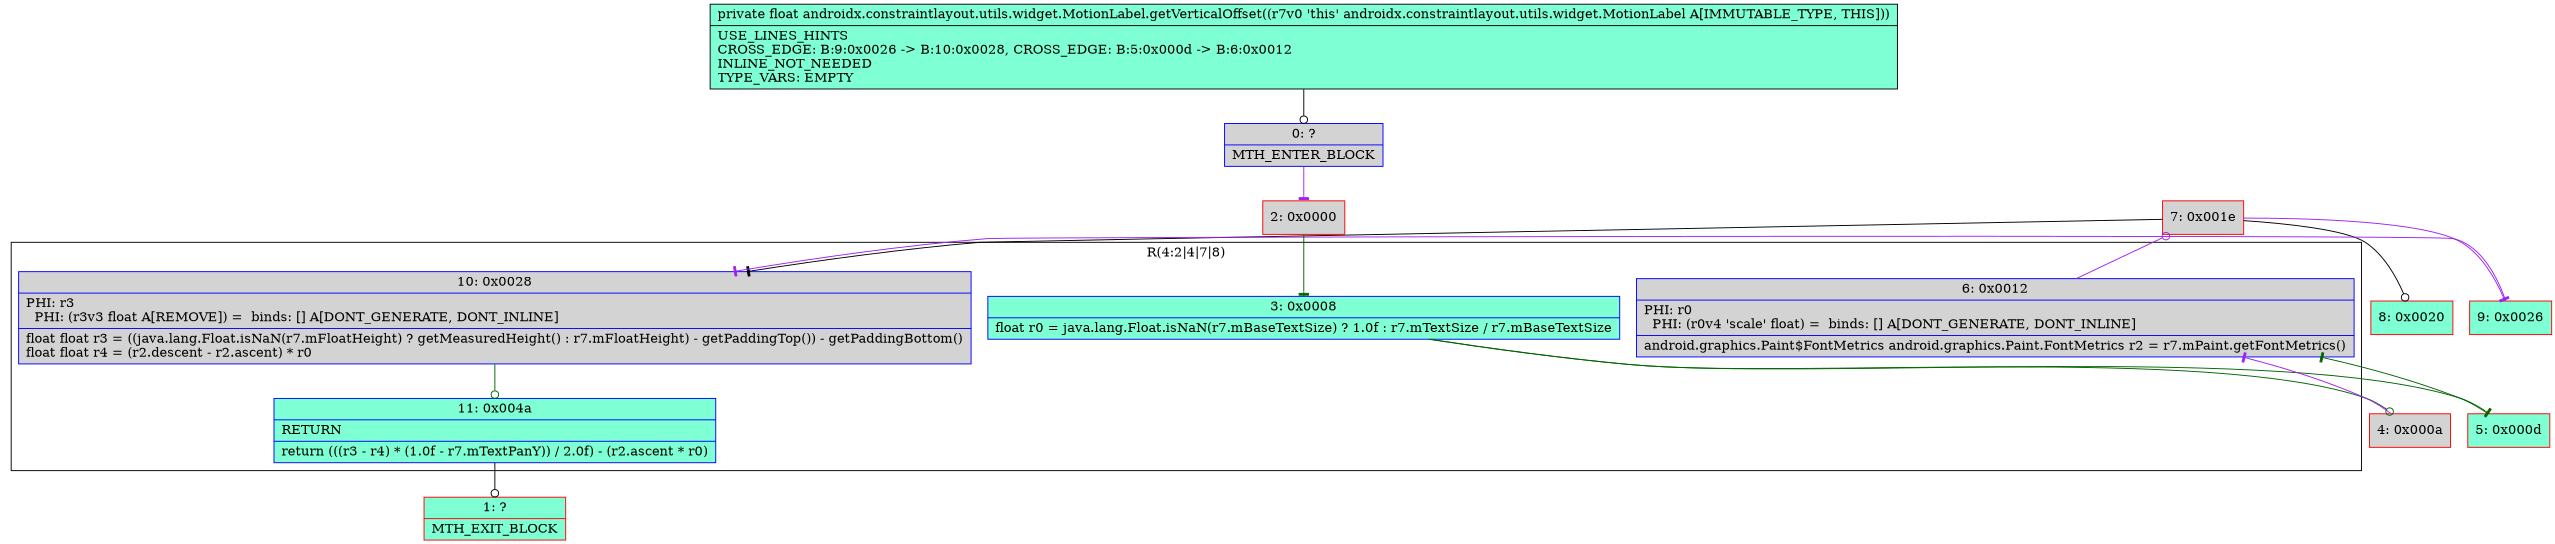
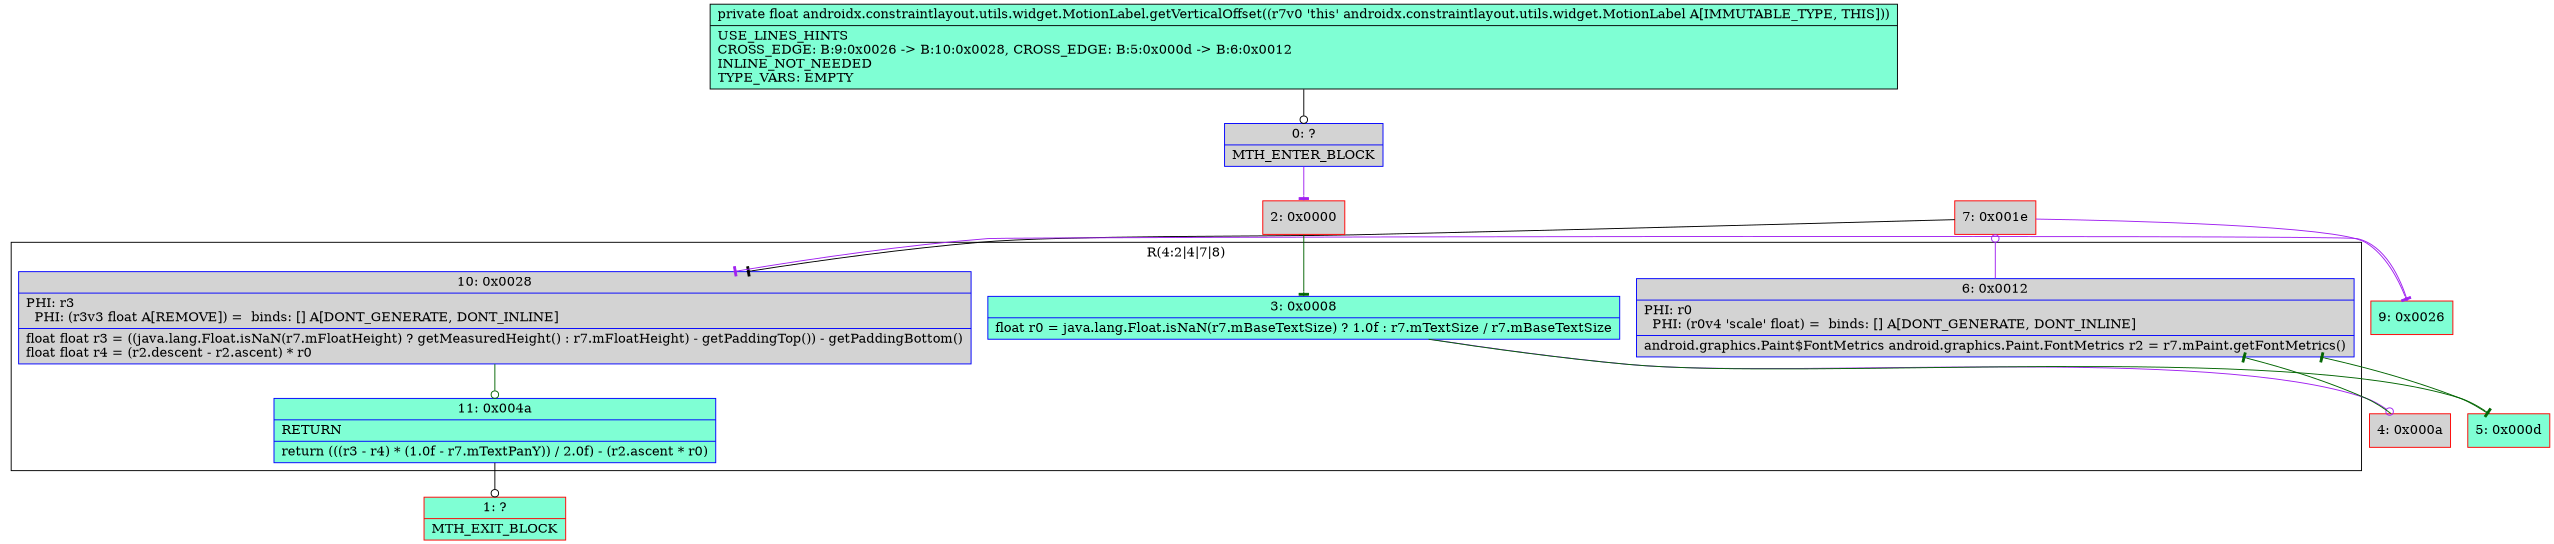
node "8: 0x0020": removed
edge "3: 0x0008" -> "4: 0x000a": color darkgreen -> purple
edge "4: 0x000a" -> "6: 0x0012": color purple -> darkgreen
